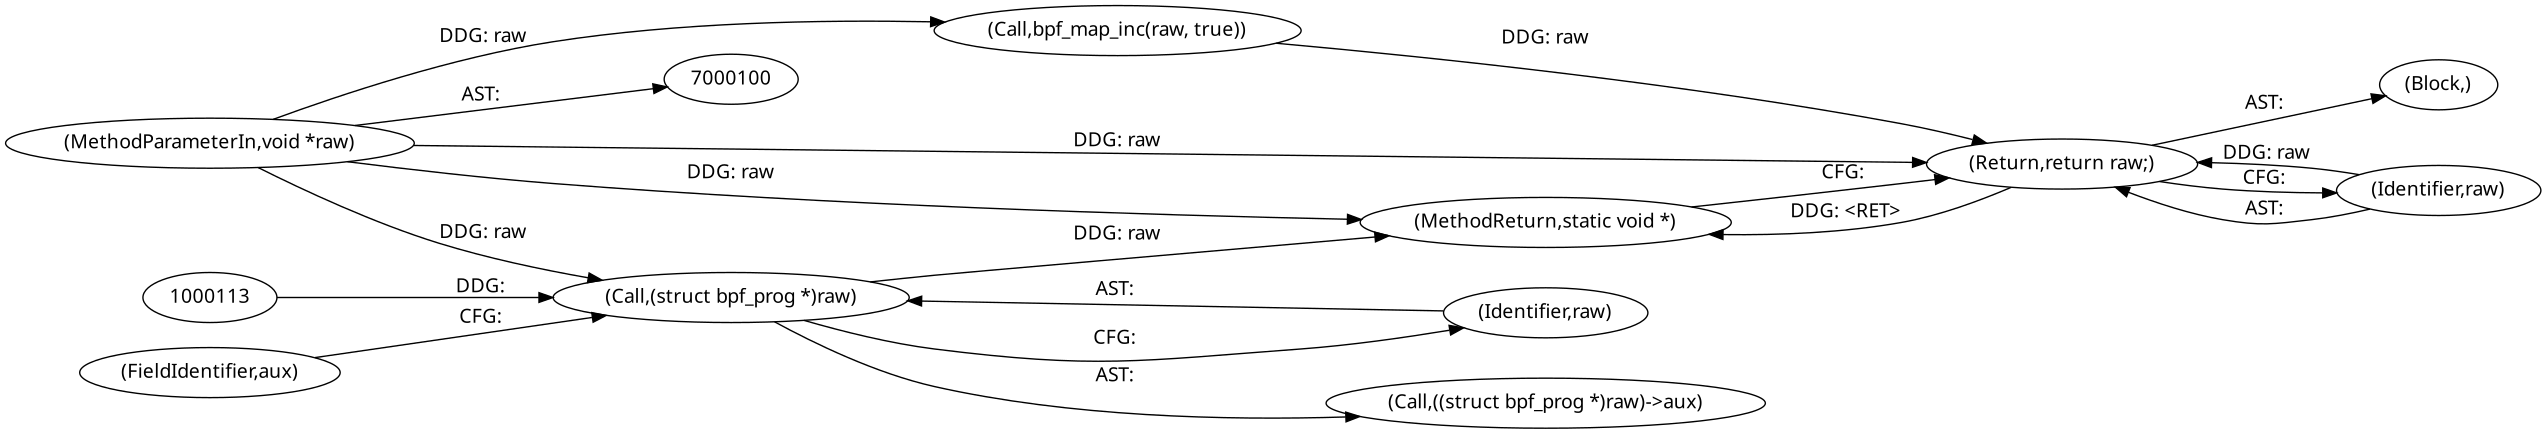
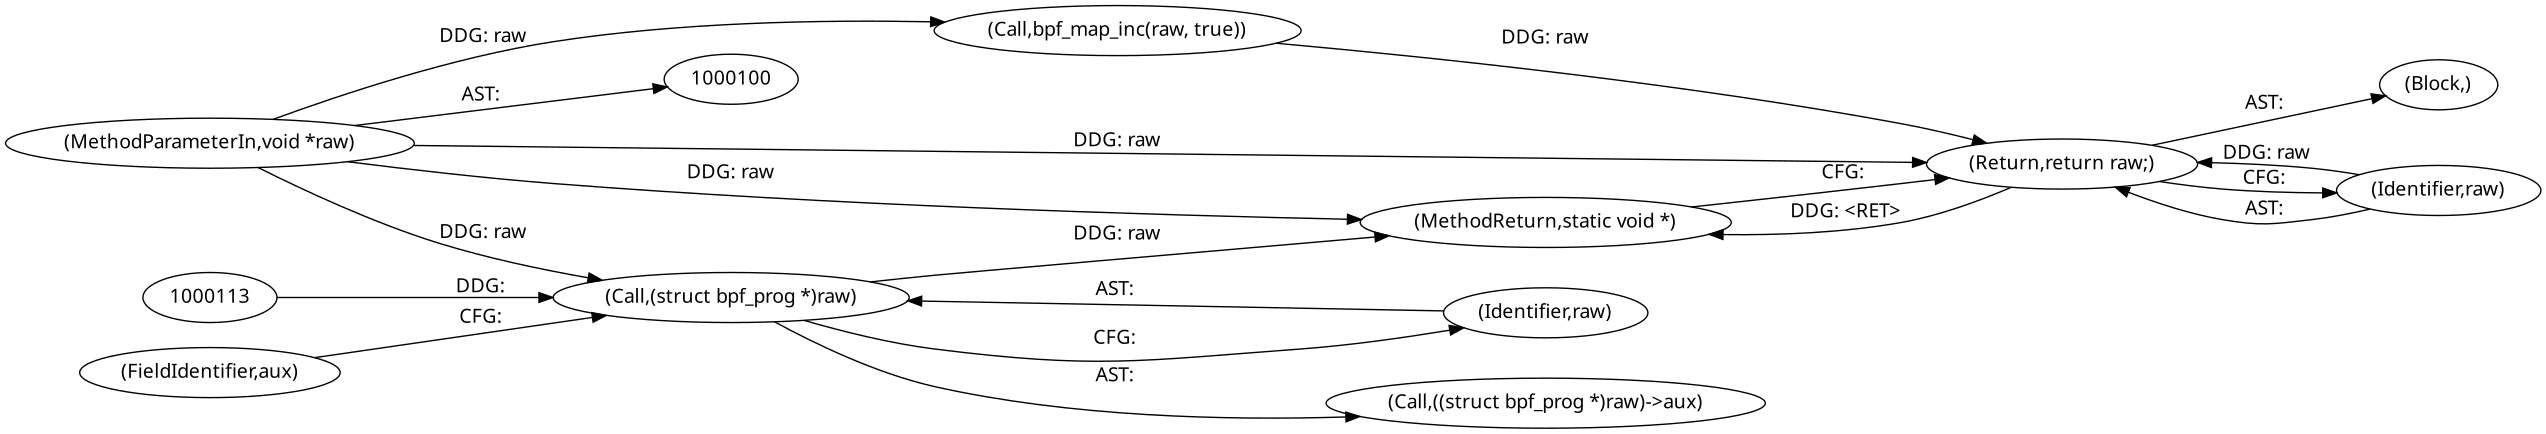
node "7000100": label "7000100" -> "1000100"
